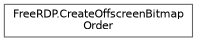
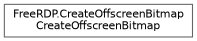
node "FreeRDP.CreateOffscreenBitmap Order": label "FreeRDP.CreateOffscreenBitmap Order" -> "FreeRDP.CreateOffscreenBitmap CreateOffscreenBitmap"
